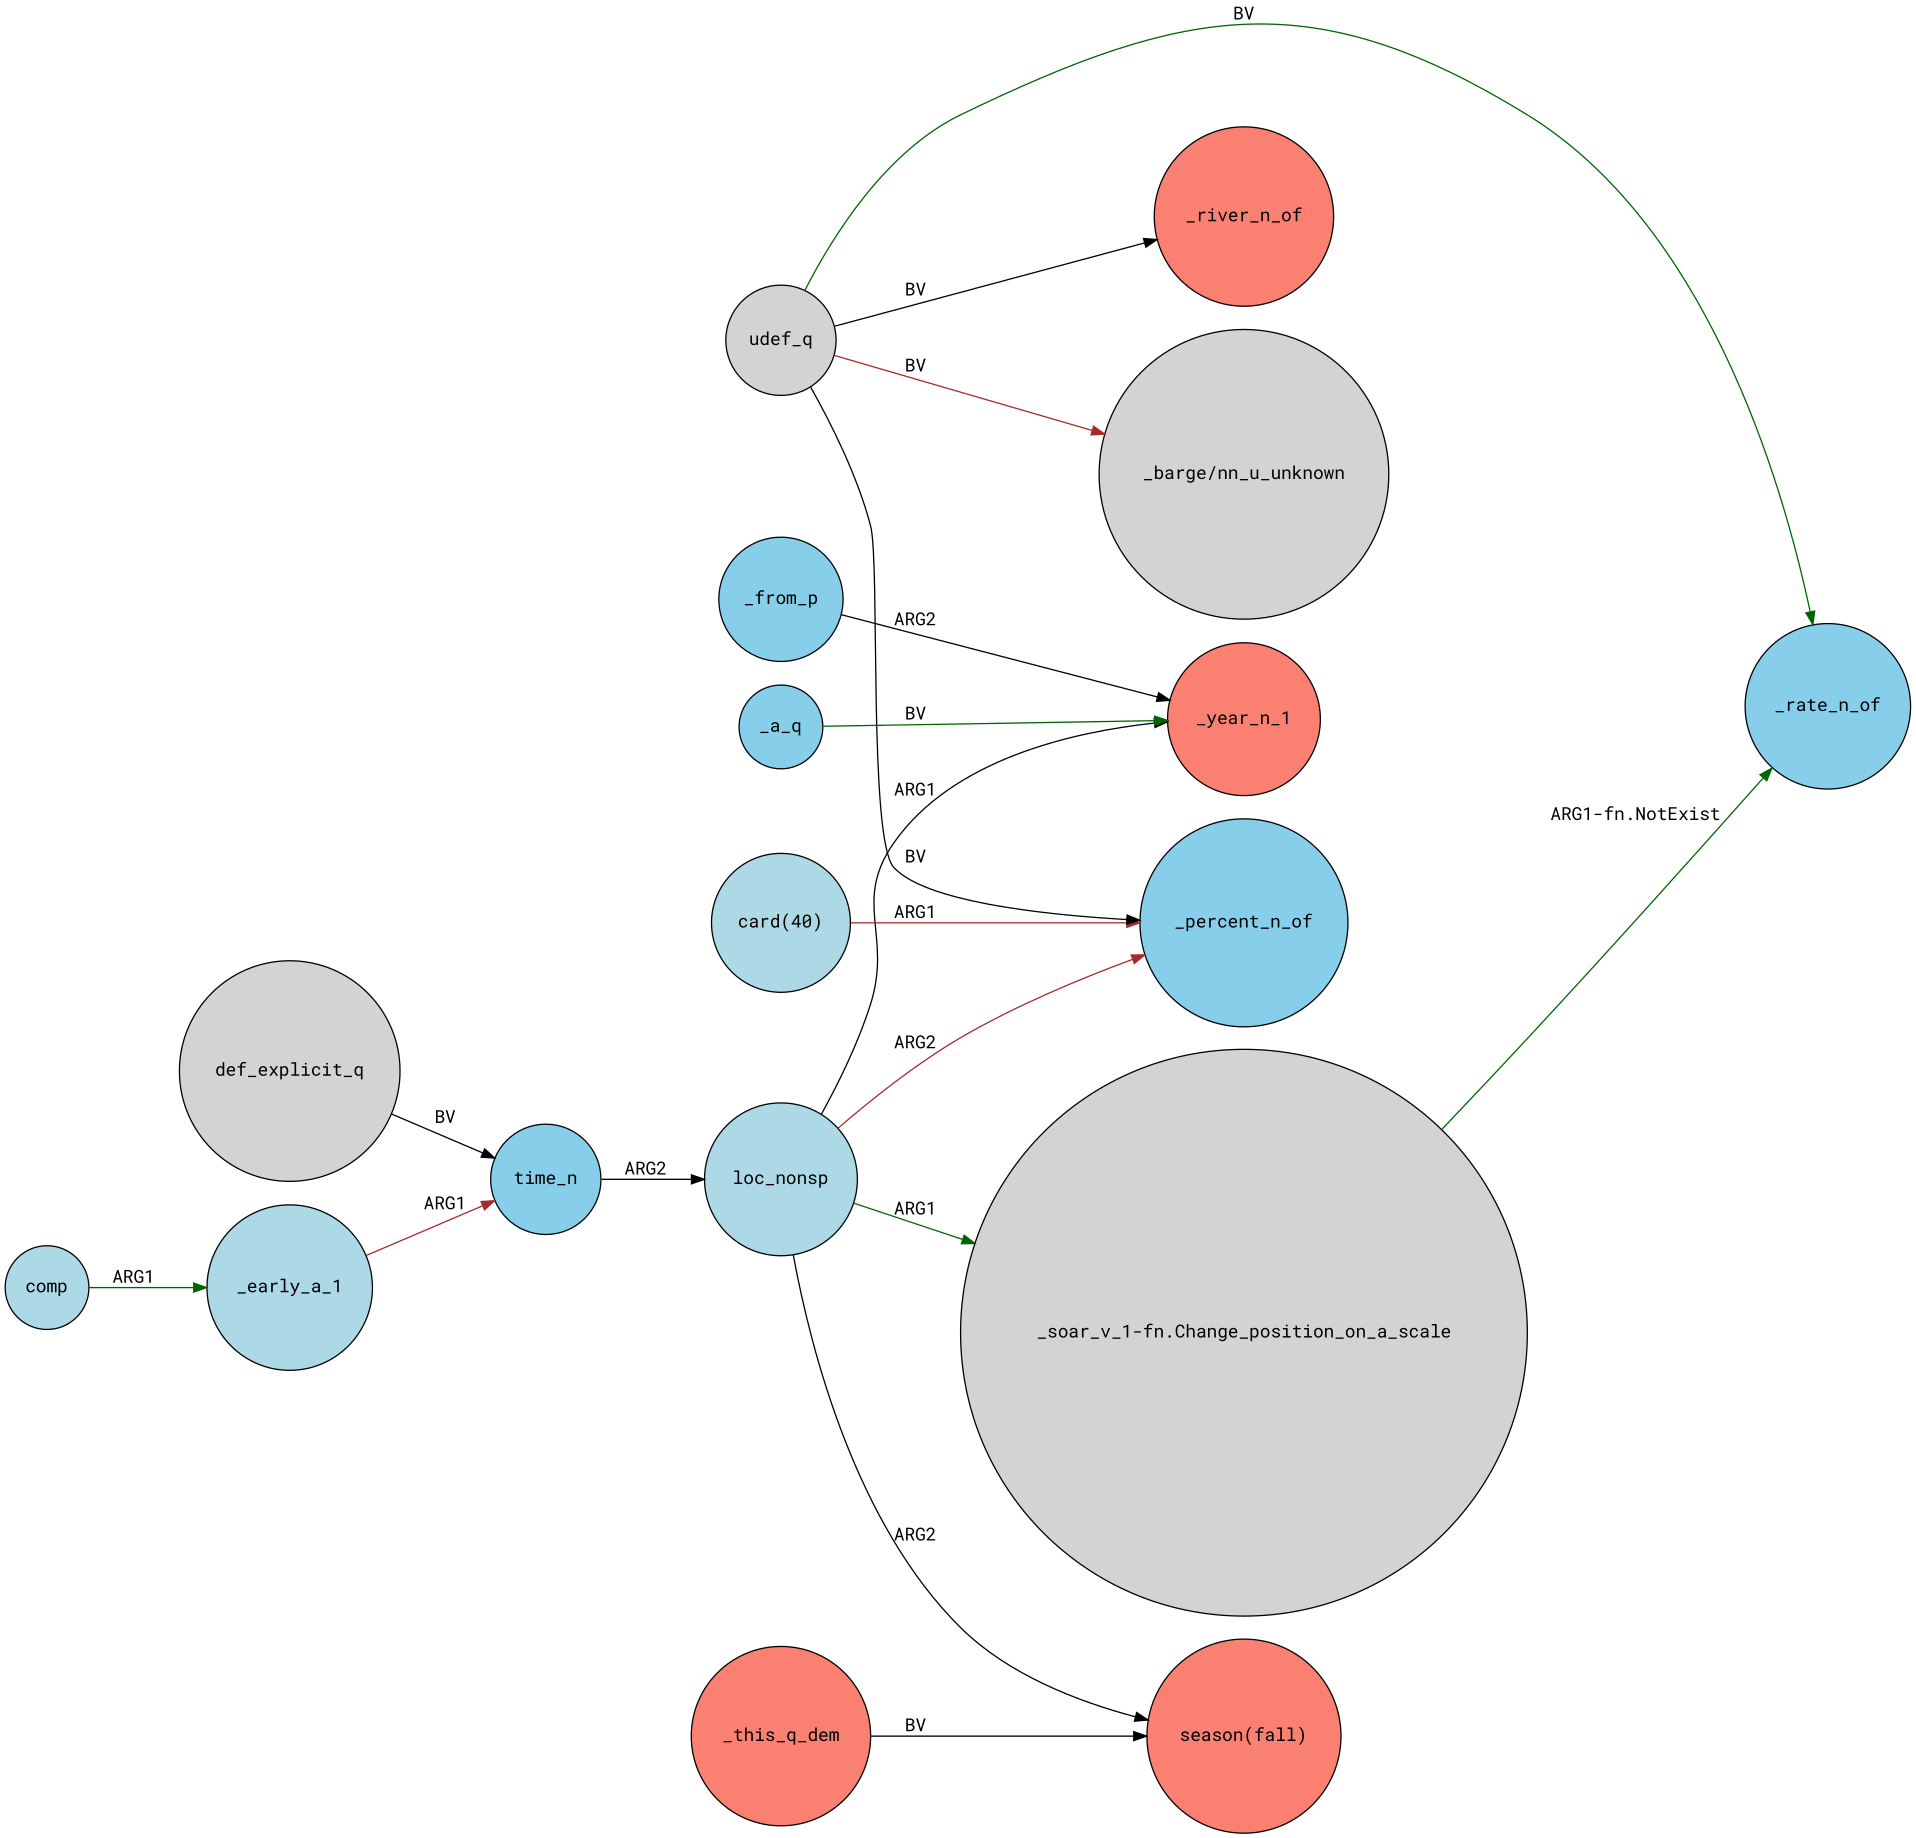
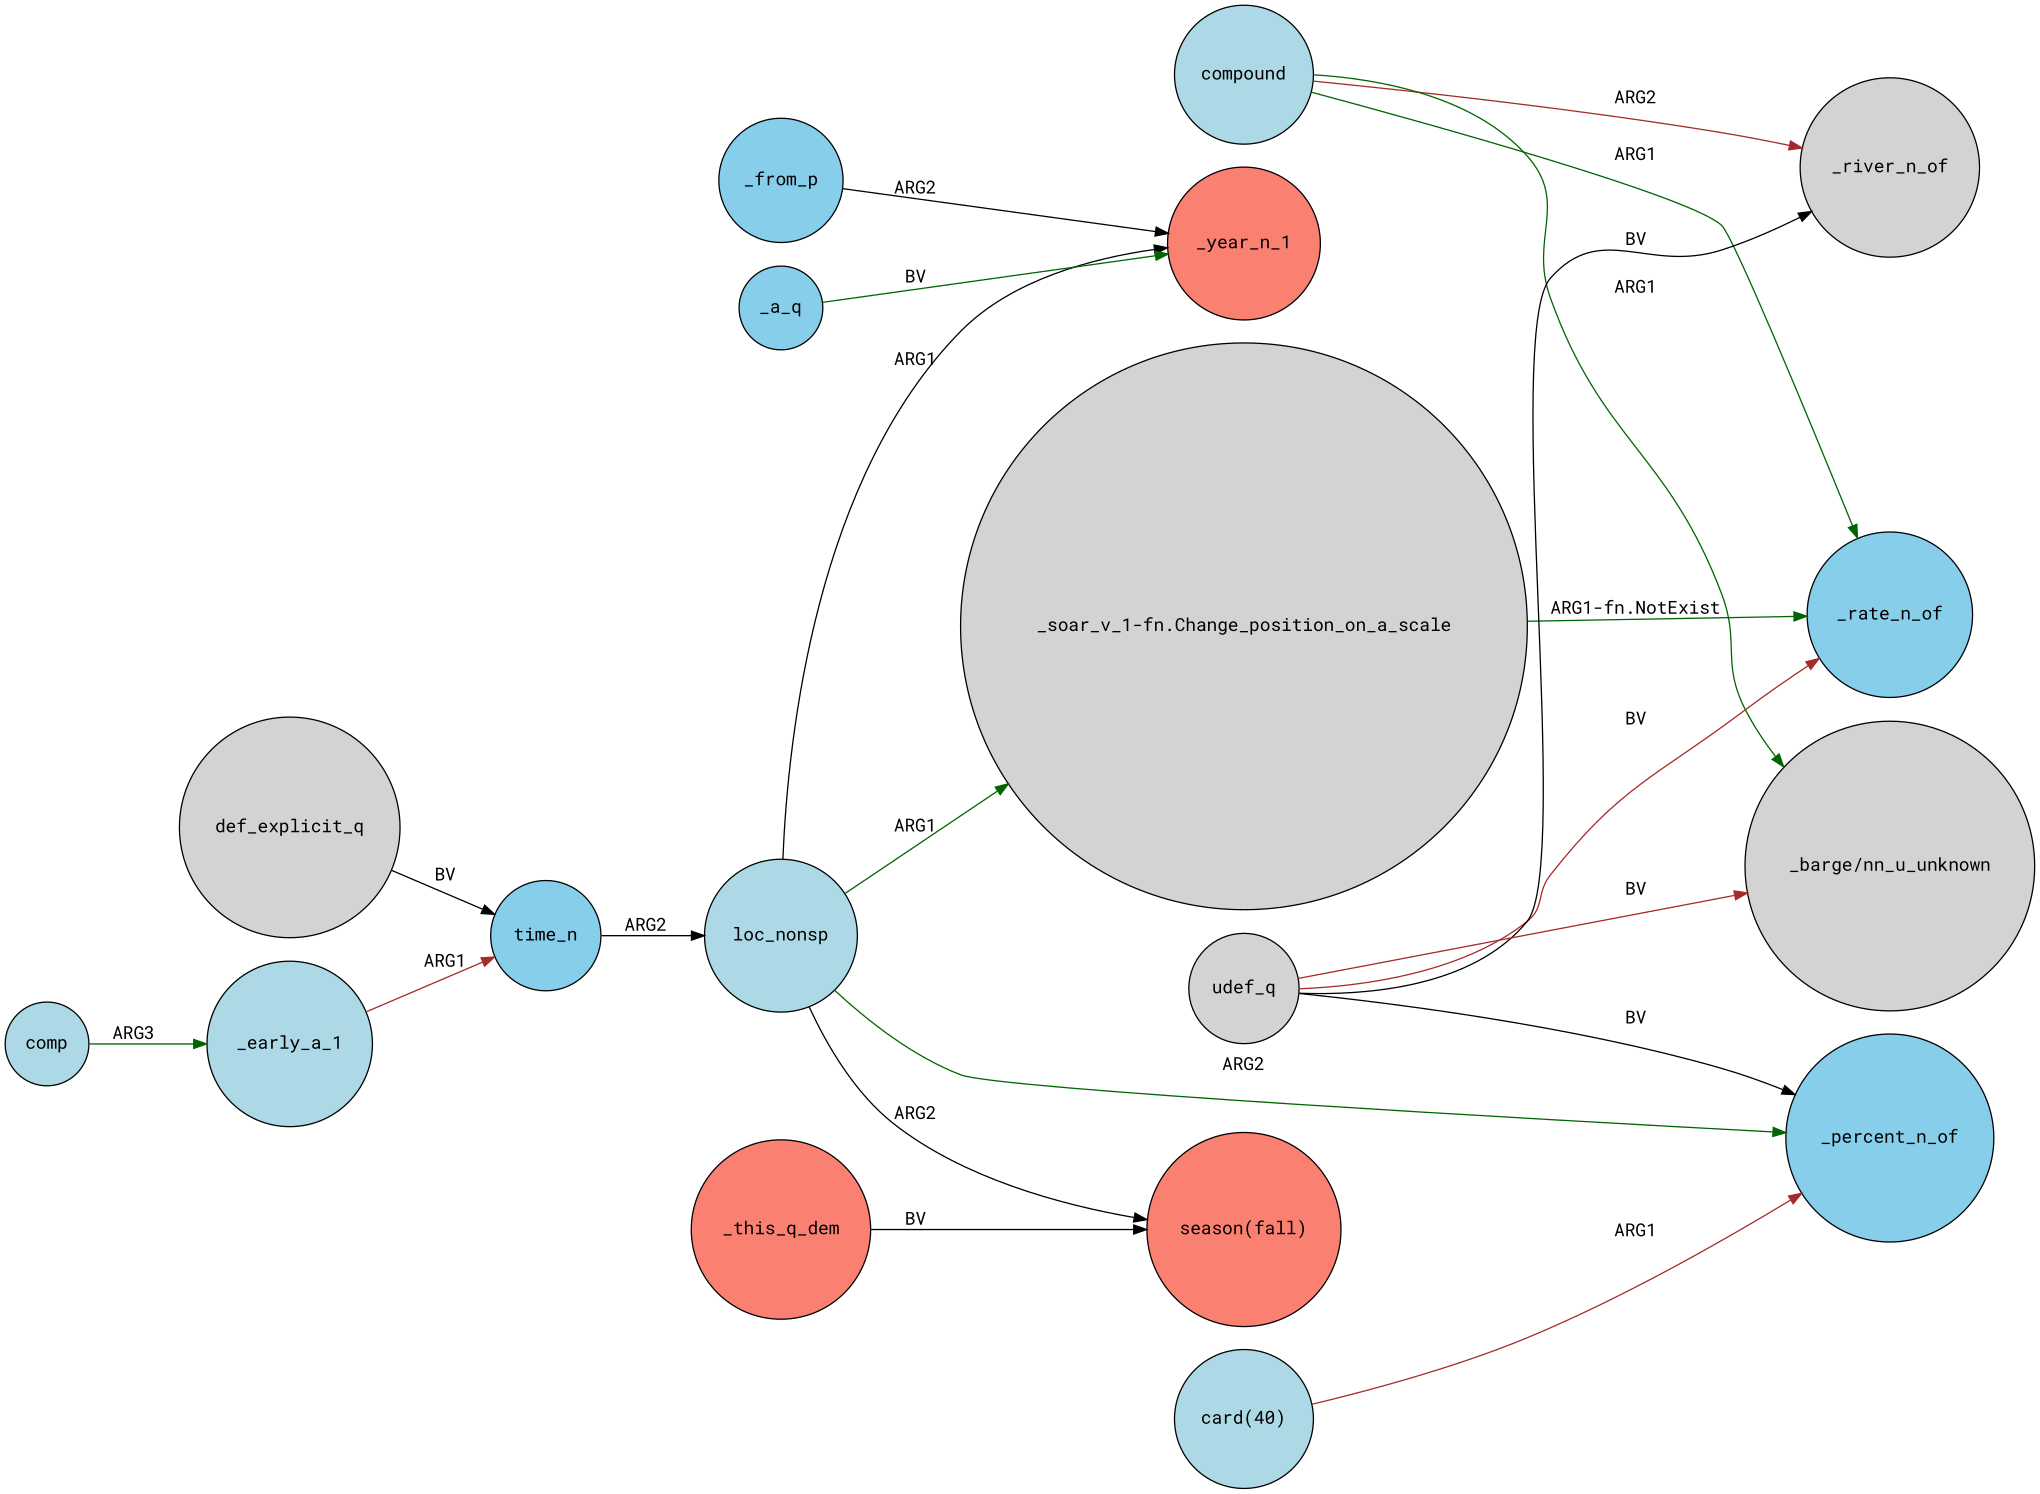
edge "udef_q" -> "_rate_n_of": color darkgreen -> brown
node "compound": added
node "_river_n_of": fillcolor salmon -> lightgrey
edge "loc_nonsp" -> "_percent_n_of": color brown -> darkgreen
edge "comp" -> "_early_a_1": label "ARG1" -> "ARG3"
